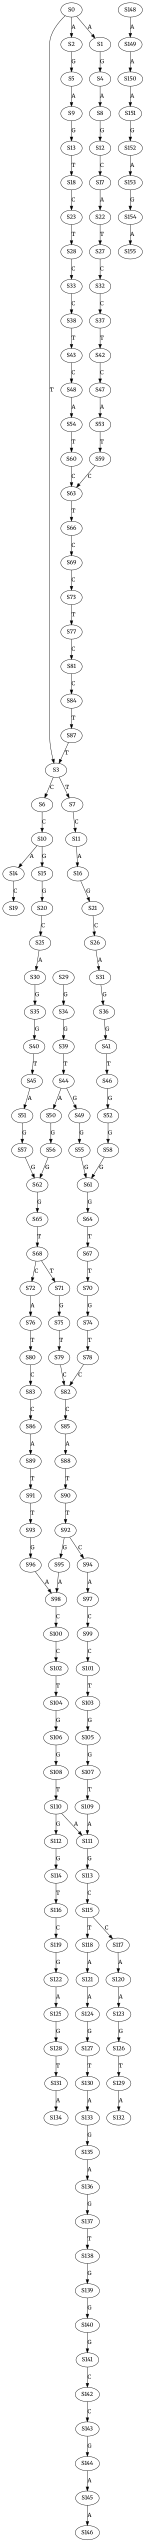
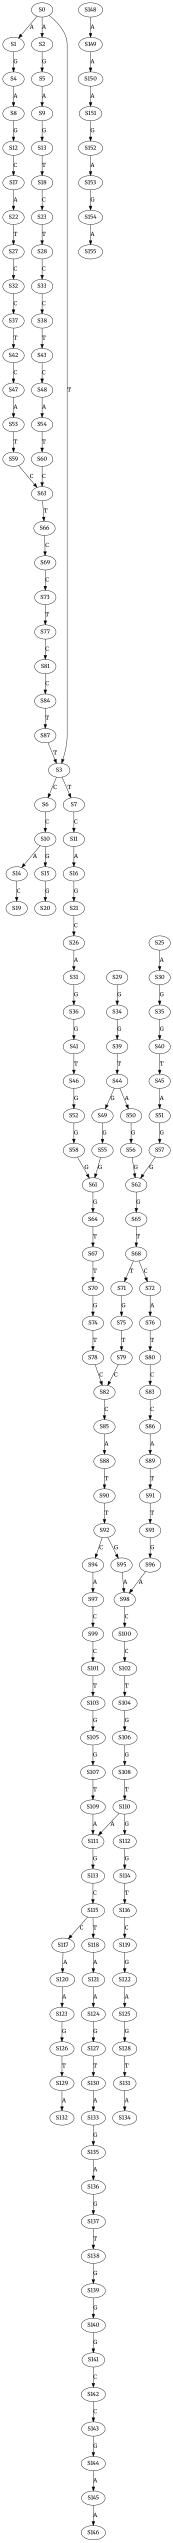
edge "S20" -> "S25": removed, label "C"
